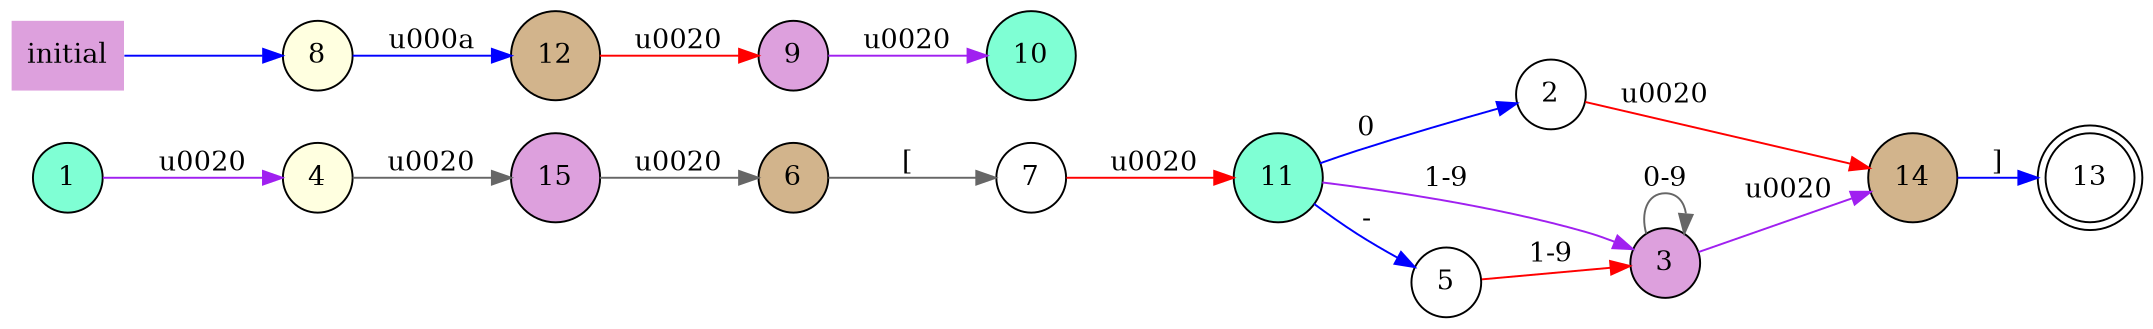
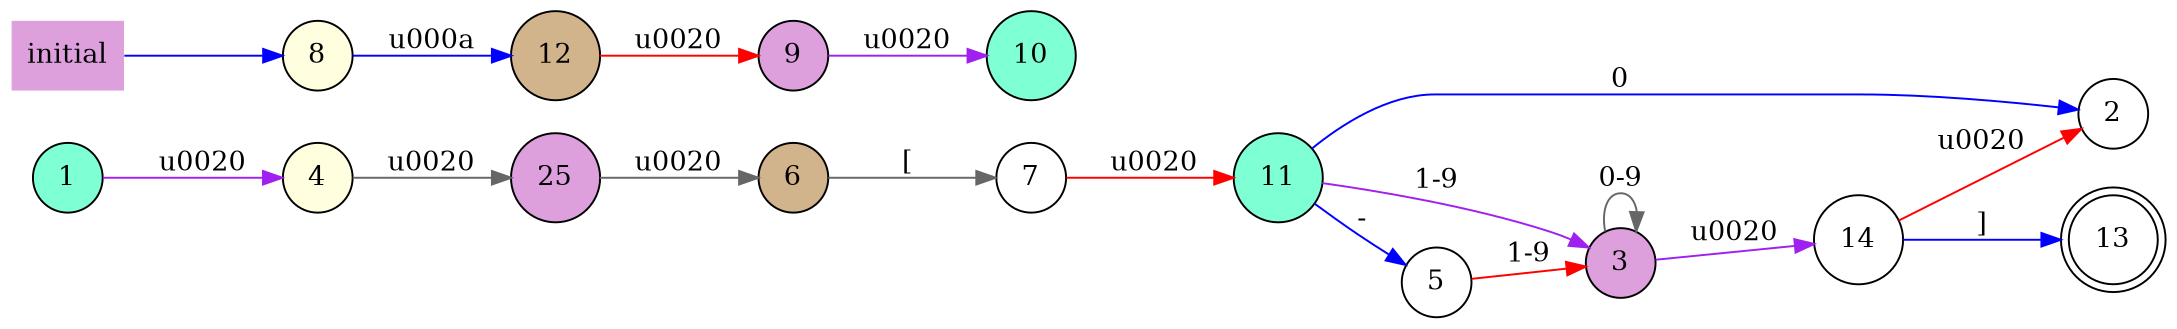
edge "2" -> "14": reversed
node "15": label "15" -> "25"
node "14": fillcolor tan -> white
